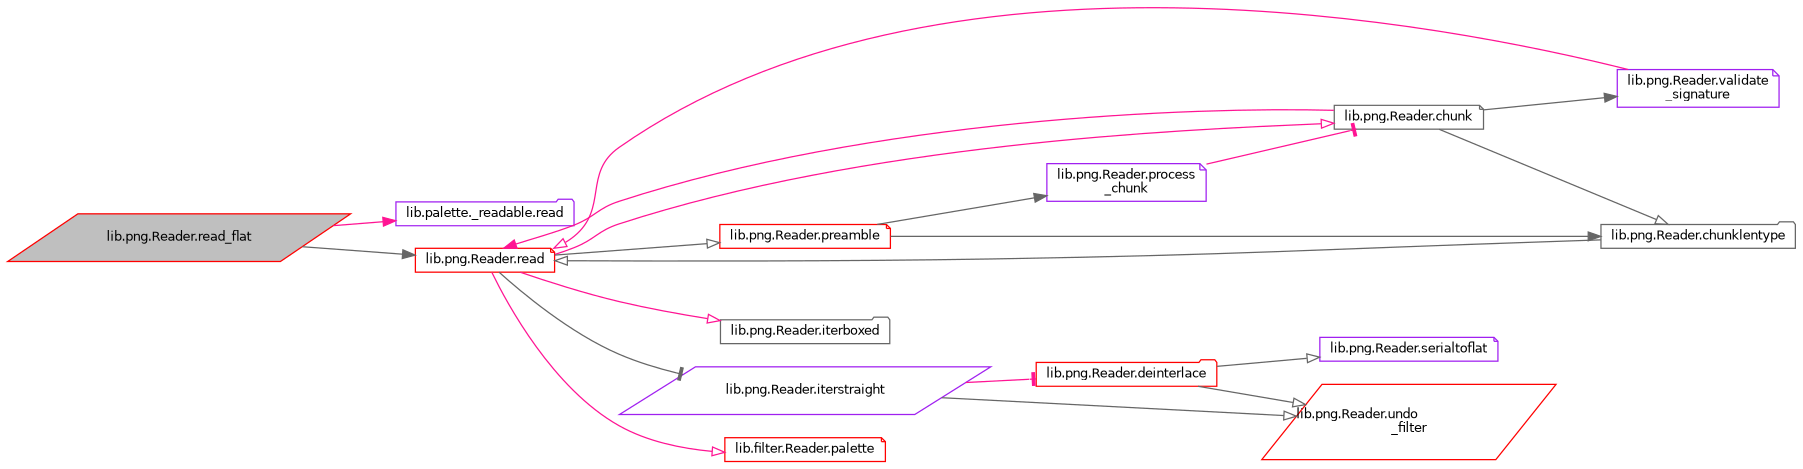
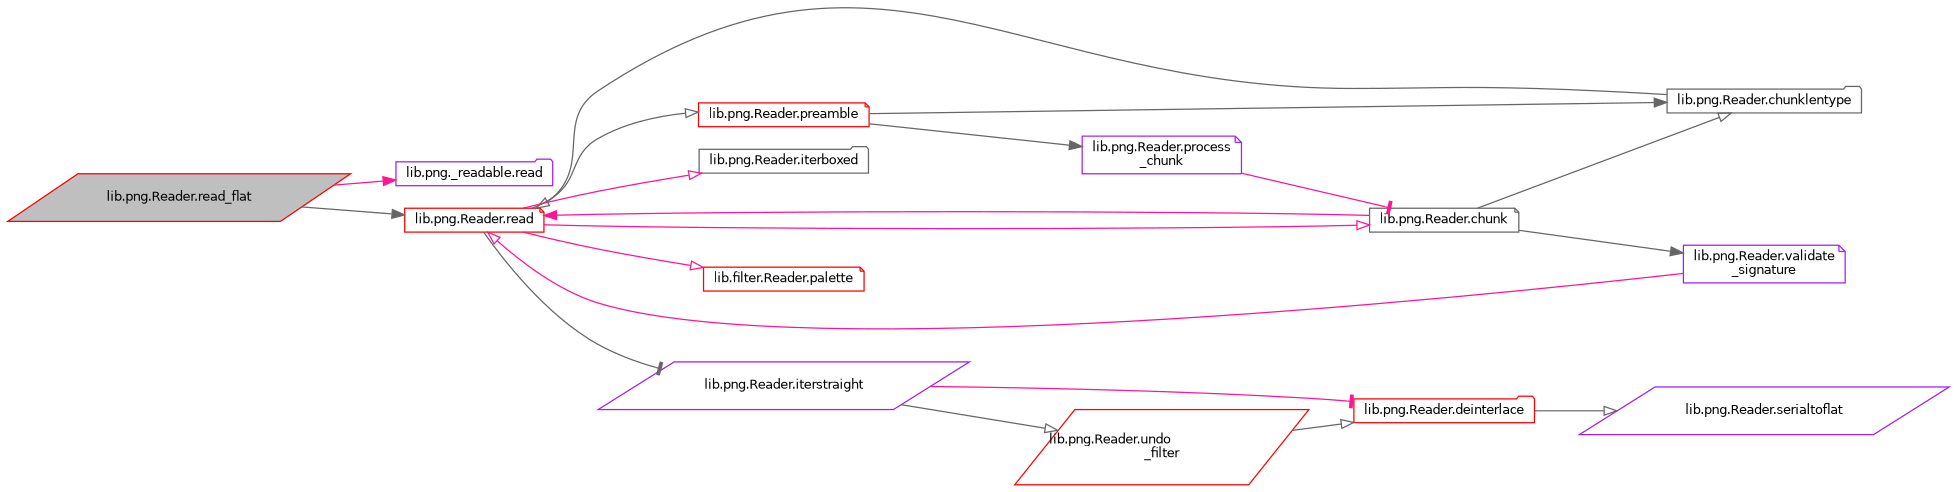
node "lib.palette._readable.read": label "lib.palette._readable.read" -> "lib.png._readable.read"
node "lib.png.Reader.serialtoflat": shape note -> parallelogram
edge "lib.png.Reader.deinterlace" -> "lib.png.Reader.undo _filter": reversed
